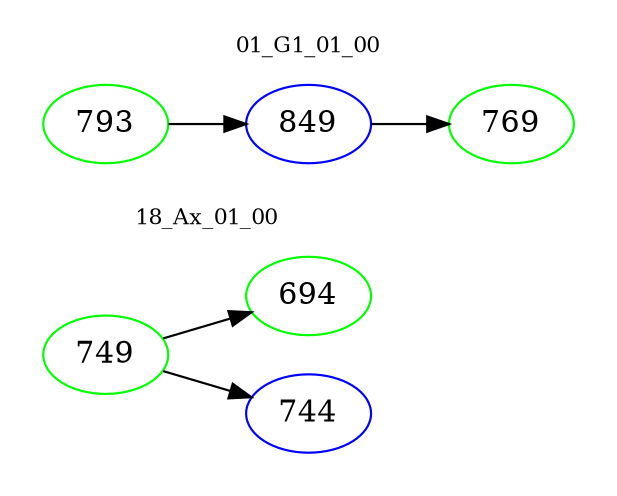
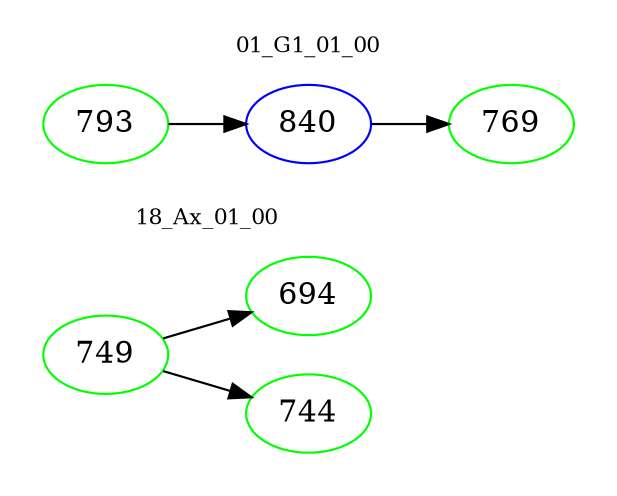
node "849": label "849" -> "840"
node "744": color blue -> green
